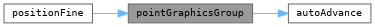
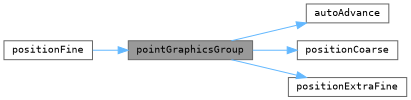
node "positionCoarse": added
node "positionExtraFine": added
